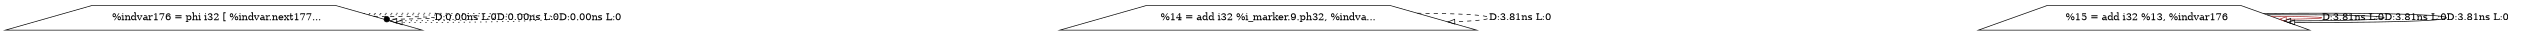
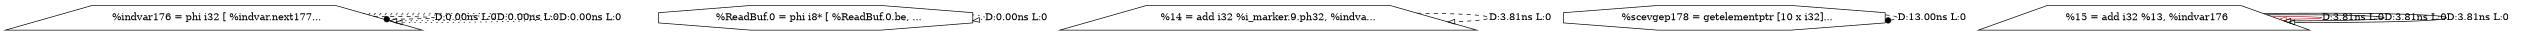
node "%ReadBuf.0 = phi i8* [ %ReadBuf.0.be, ...": added
node "%scevgep178 = getelementptr [10 x i32]...": added
